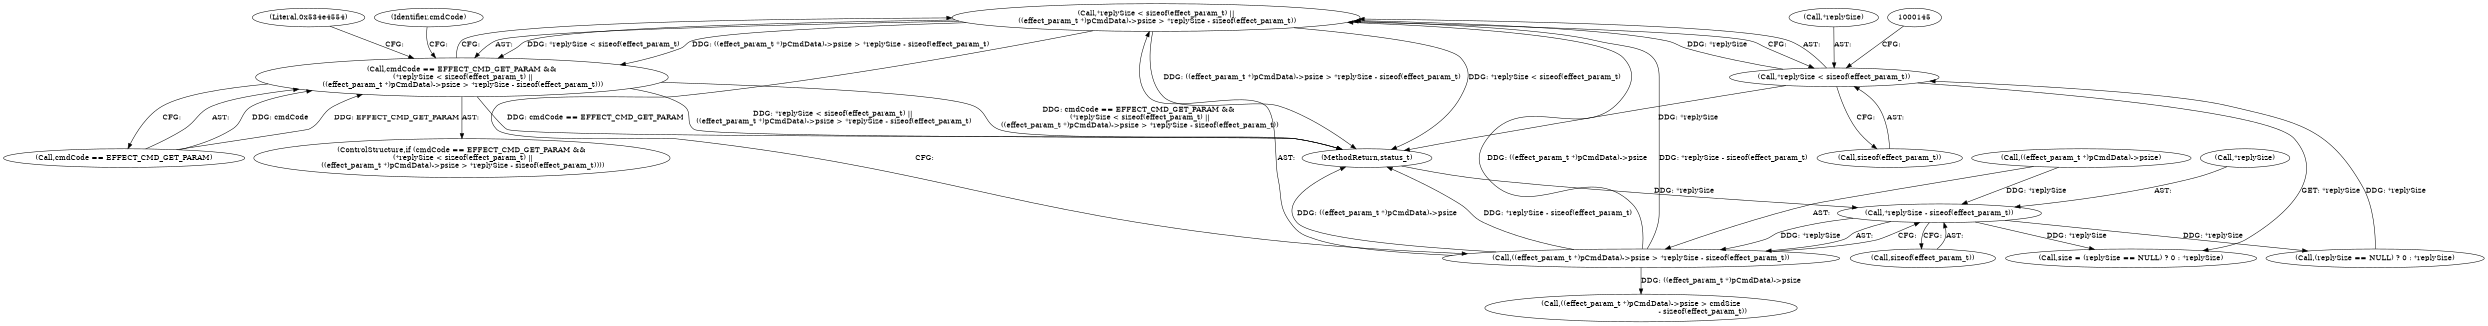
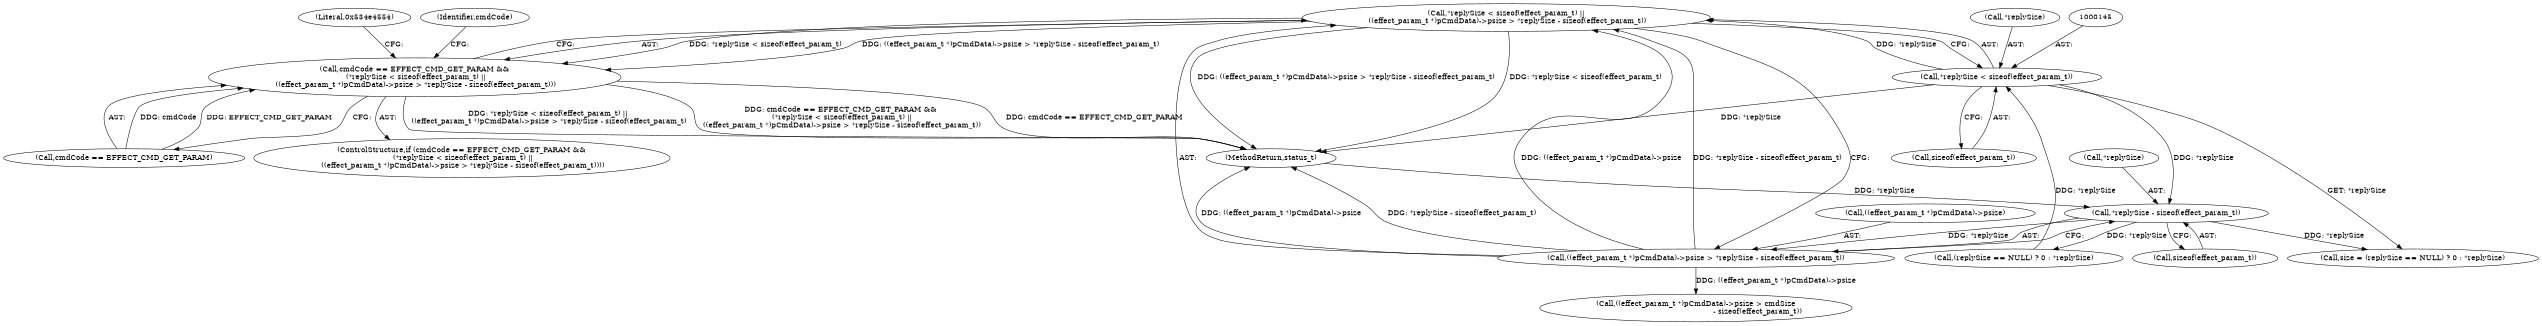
edge "1000145" -> "(Call,*replySize < sizeof(effect_param_t))": label "CFG: " -> "AST: "
edge "(Call,((effect_param_t *)pCmdData)->psize)" -> "(Call,*replySize - sizeof(effect_param_t))": now "(Call,*replySize < sizeof(effect_param_t))" -> "(Call,*replySize - sizeof(effect_param_t))"
